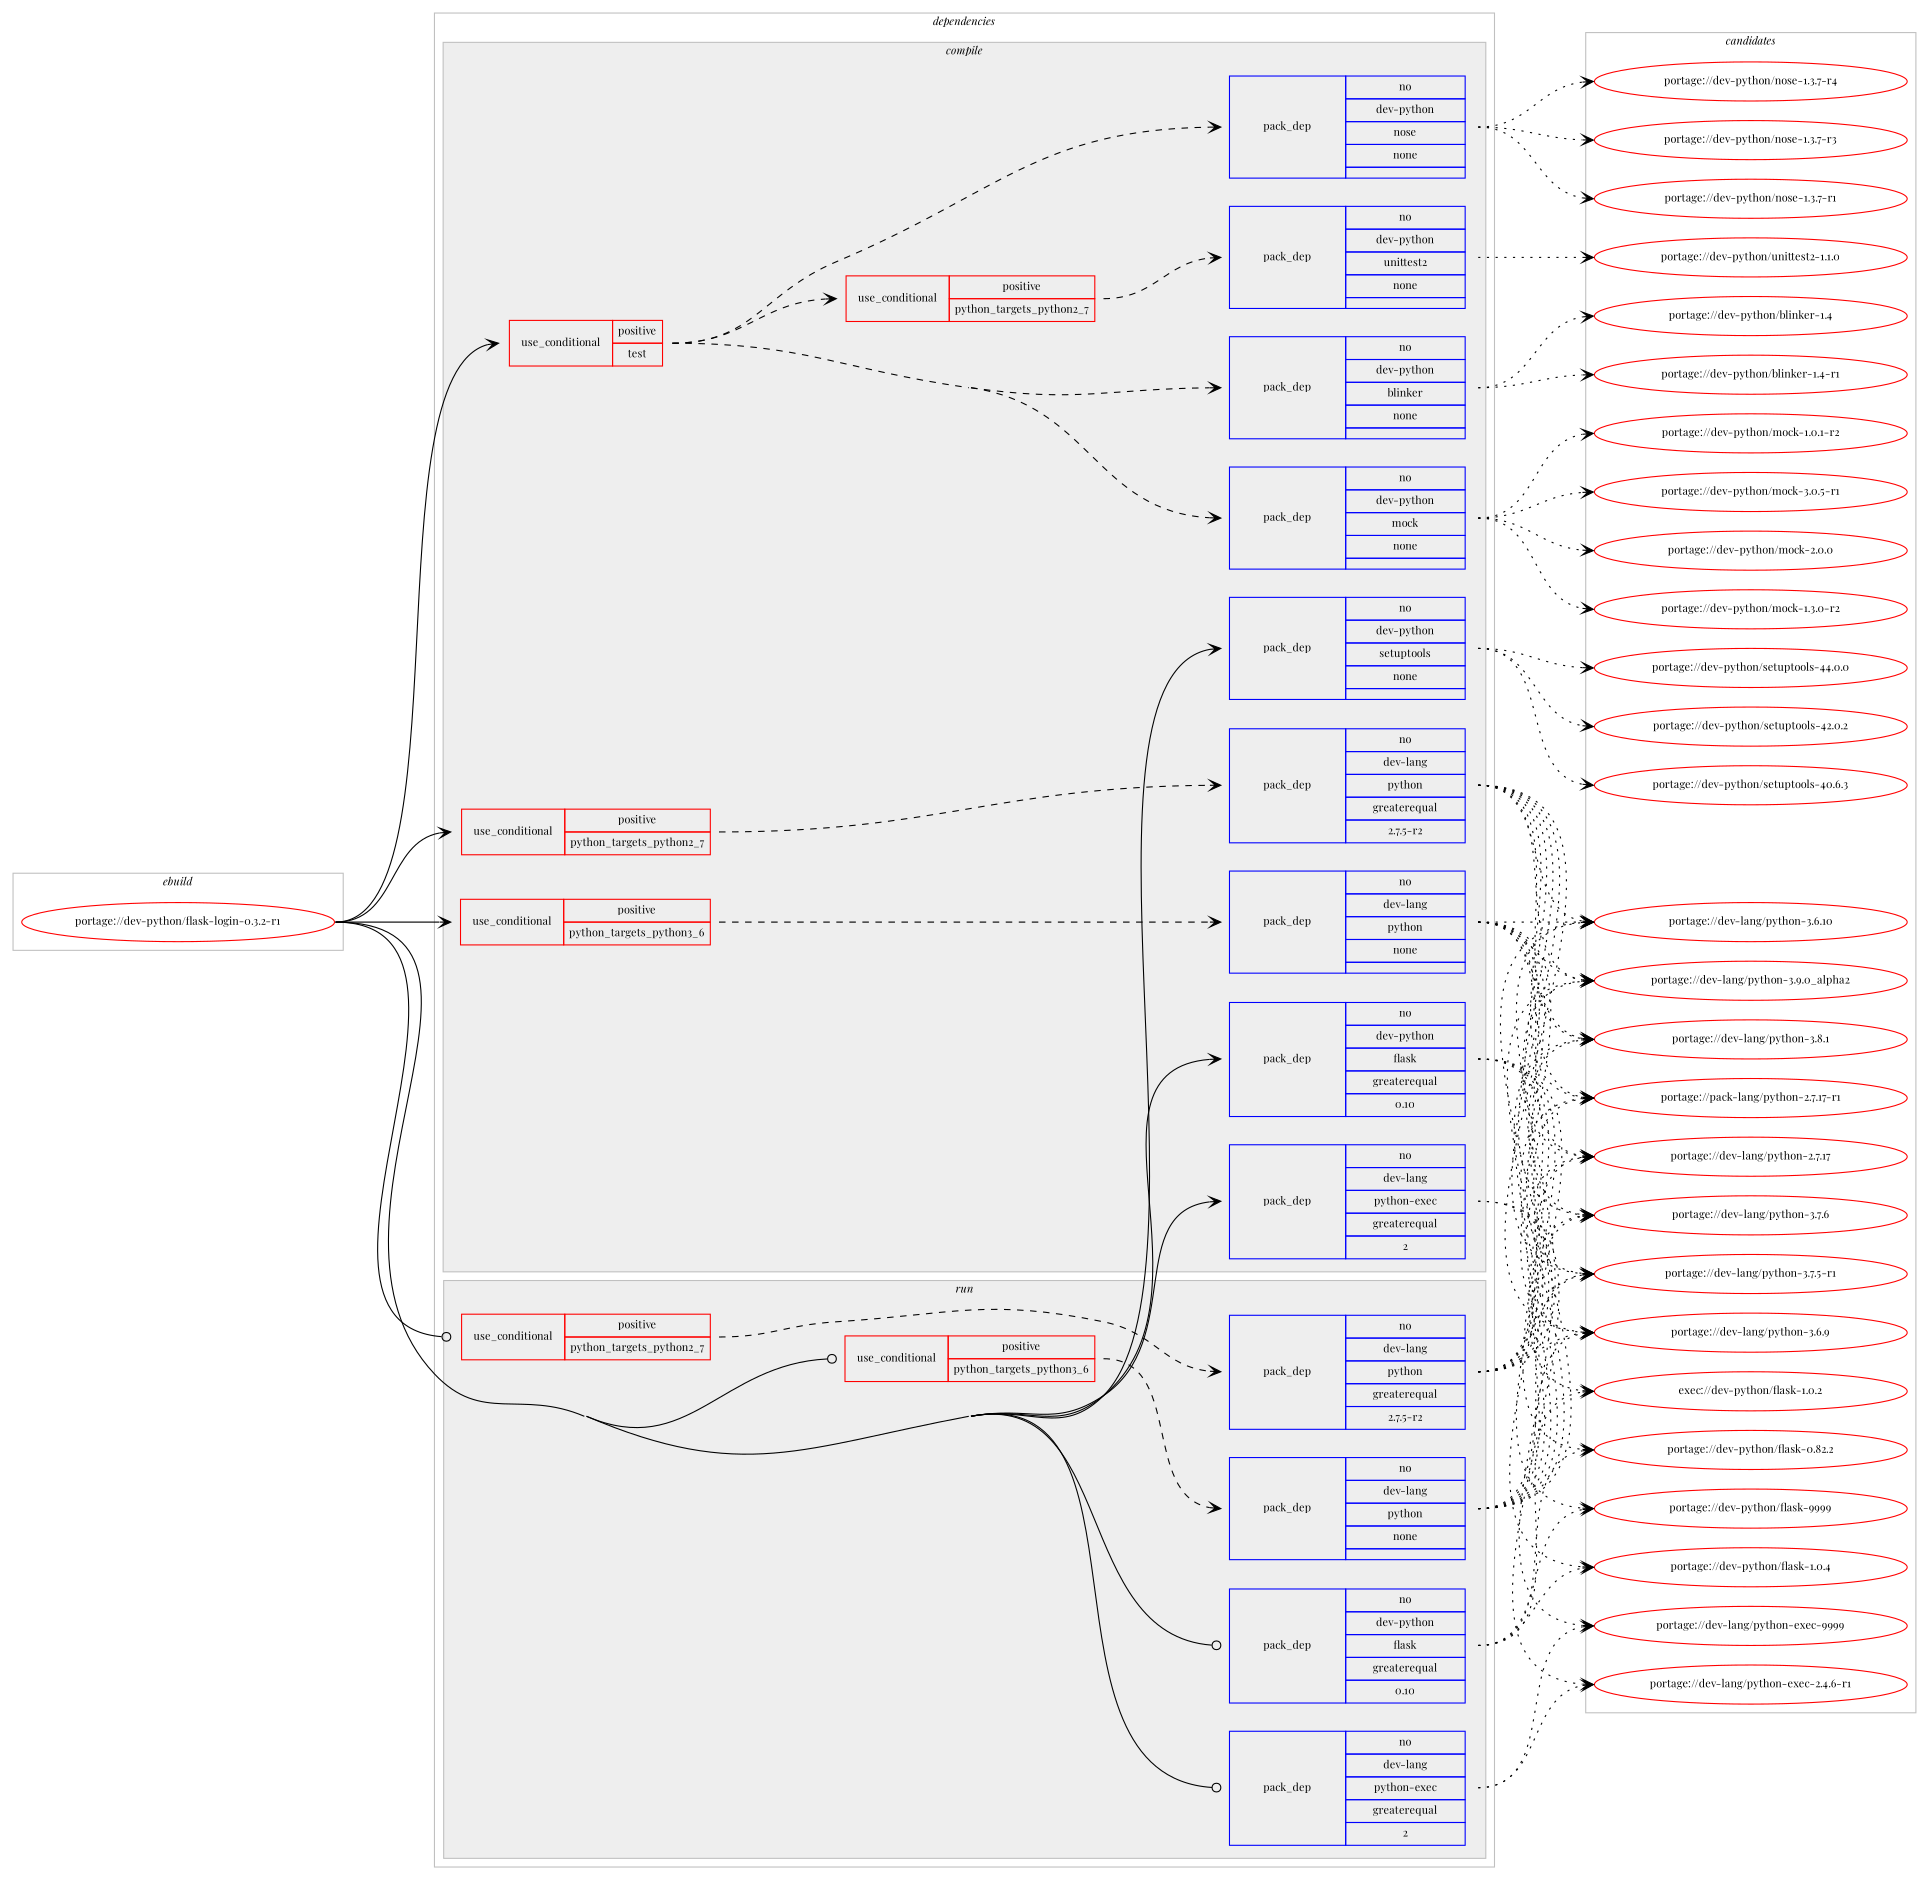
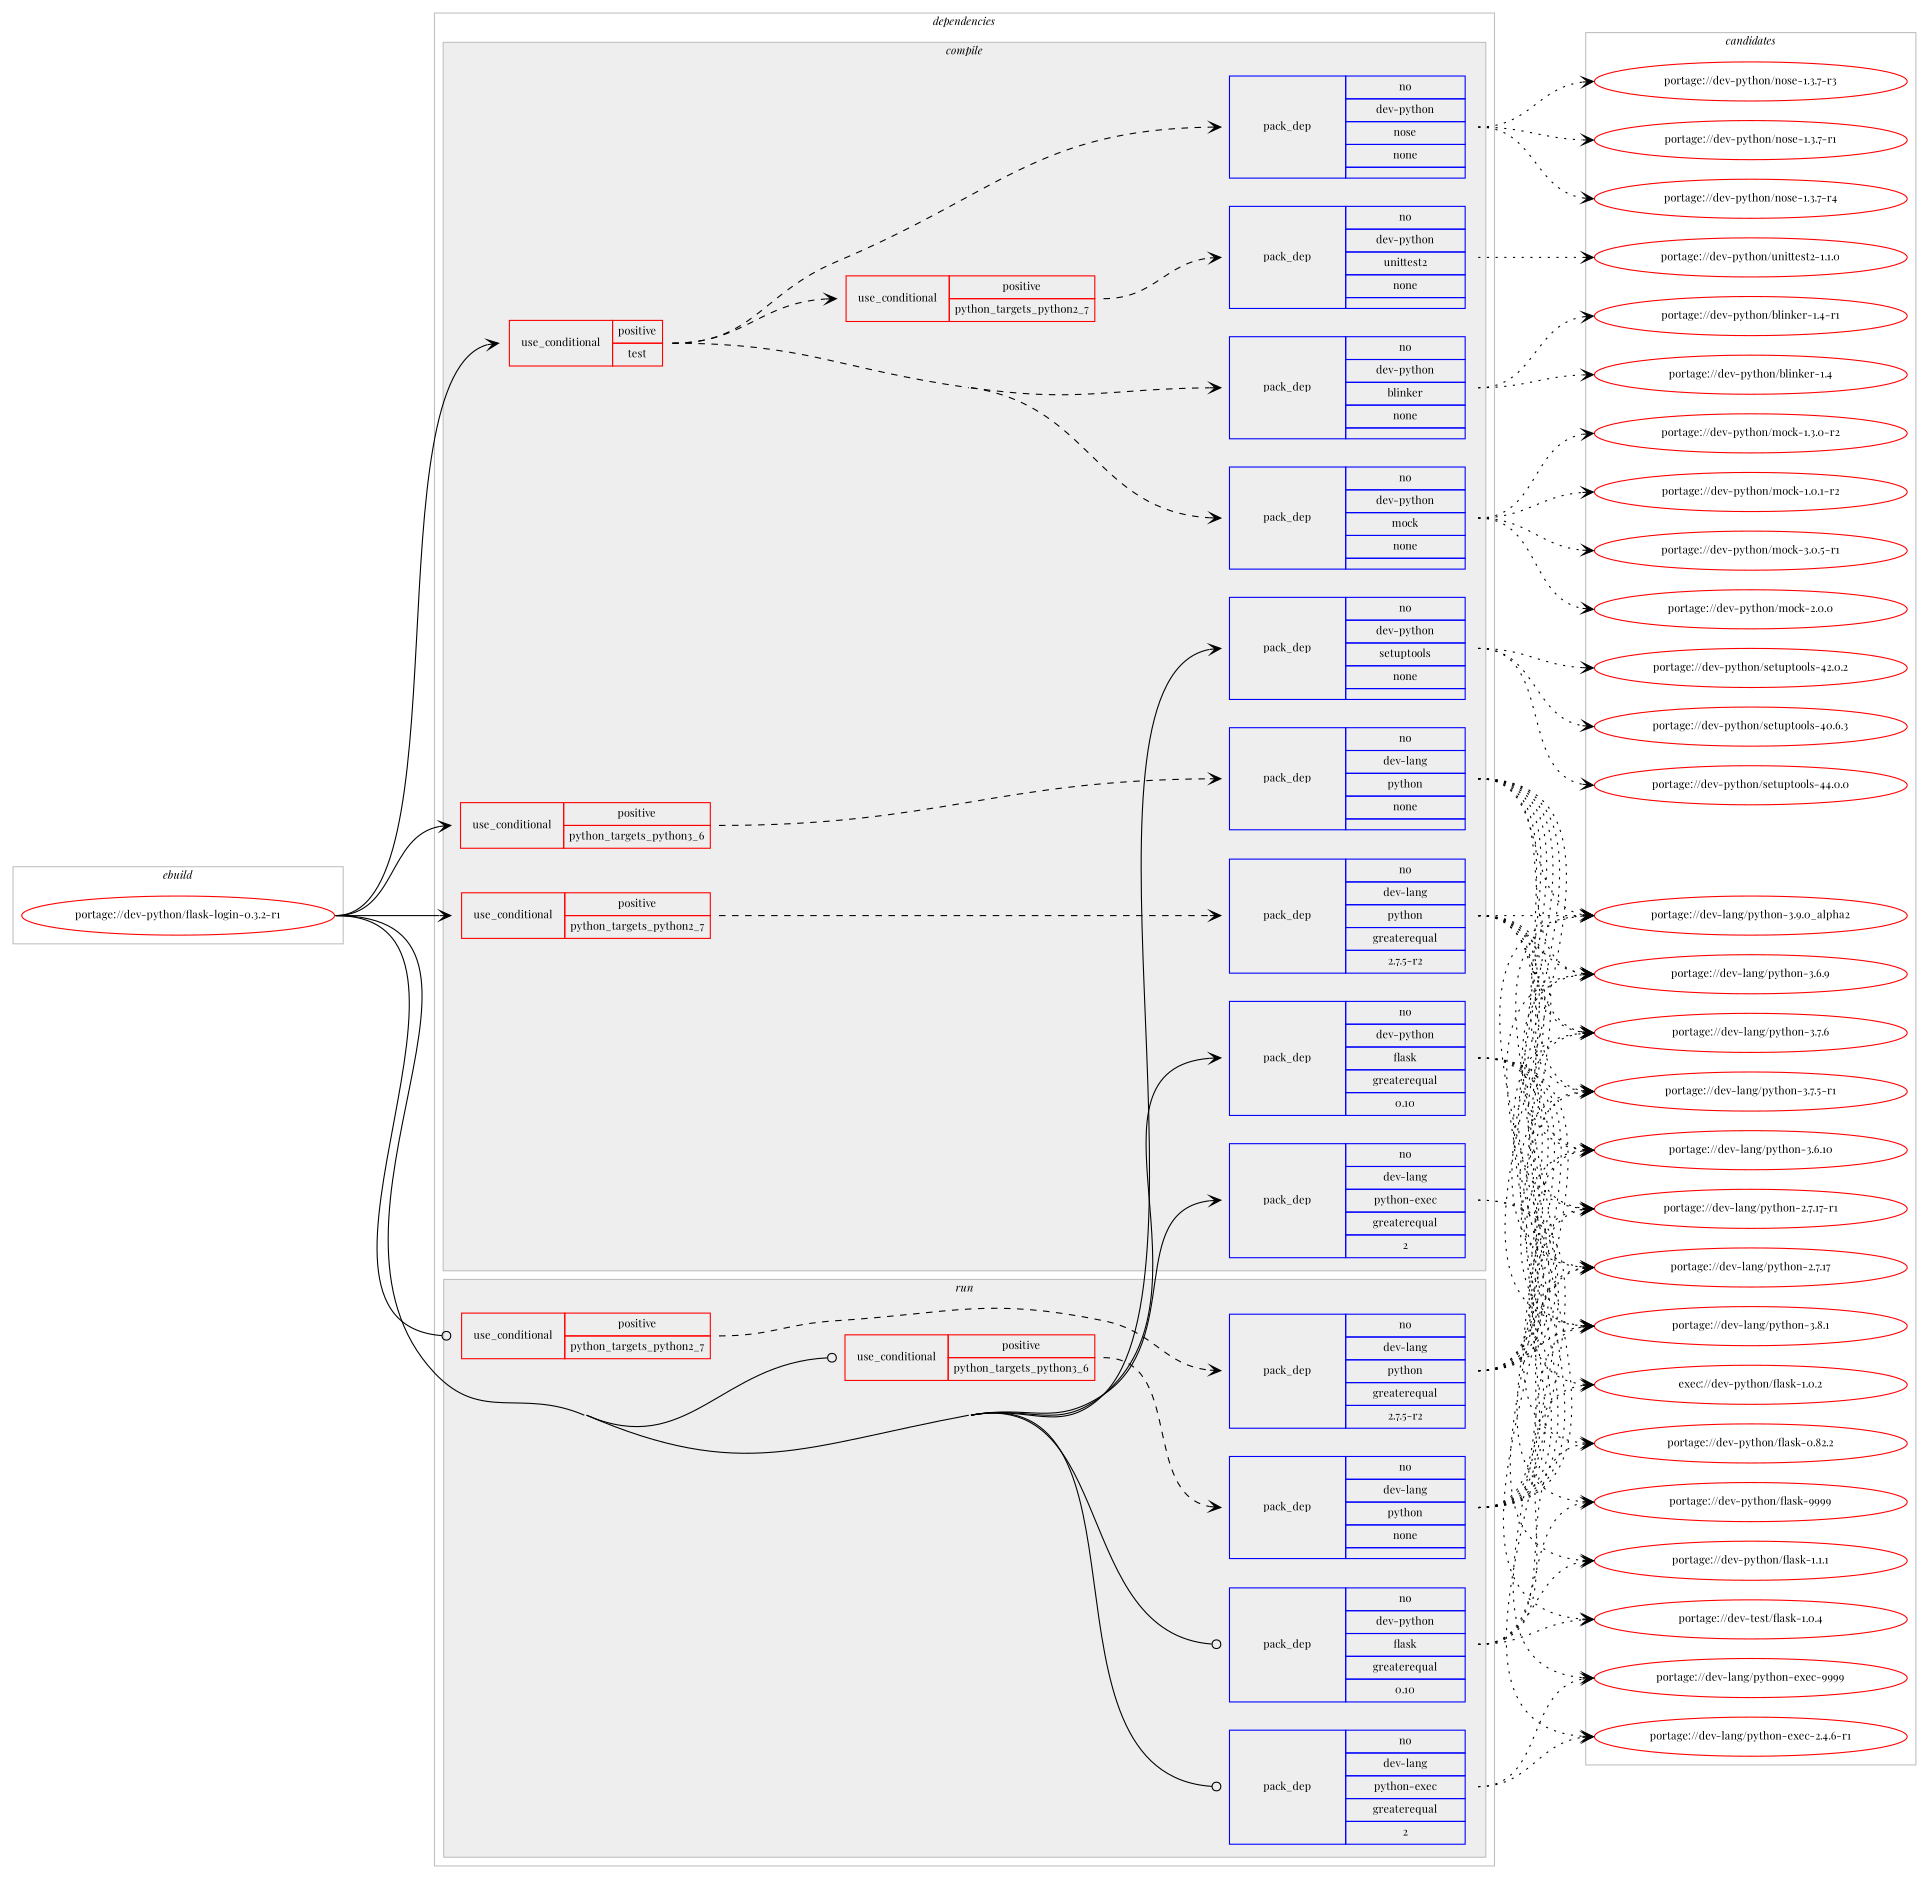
node "portage://pack-lang/python-2.7.17-r1": label "portage://pack-lang/python-2.7.17-r1" -> "portage://dev-lang/python-2.7.17-r1"
node "portage://dev-python/flask-1.1.1": added
node "portage://dev-python/flask-1.0.4": label "portage://dev-python/flask-1.0.4" -> "portage://dev-test/flask-1.0.4"
